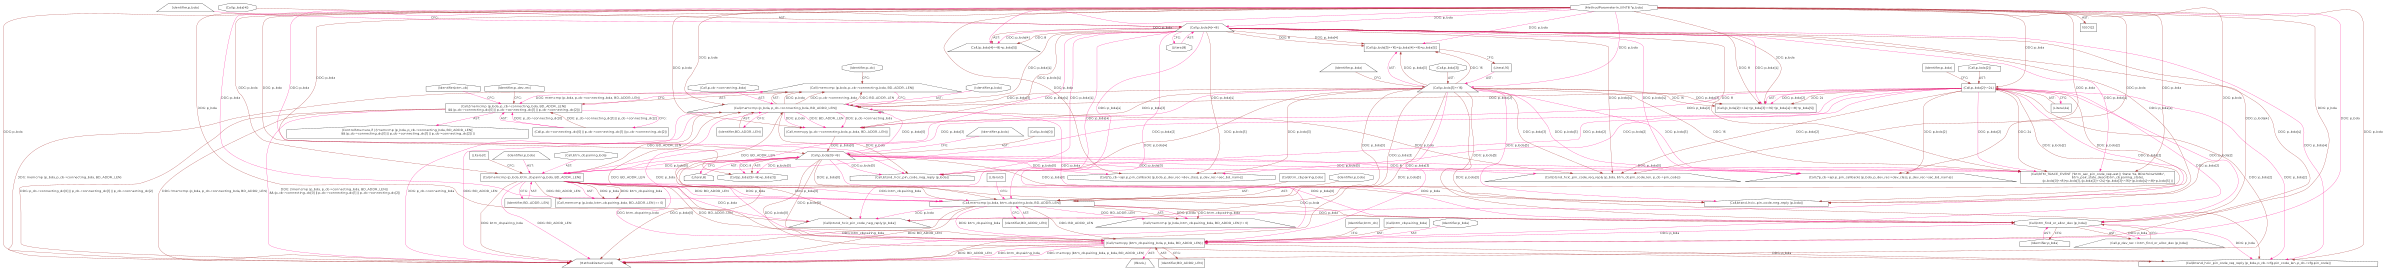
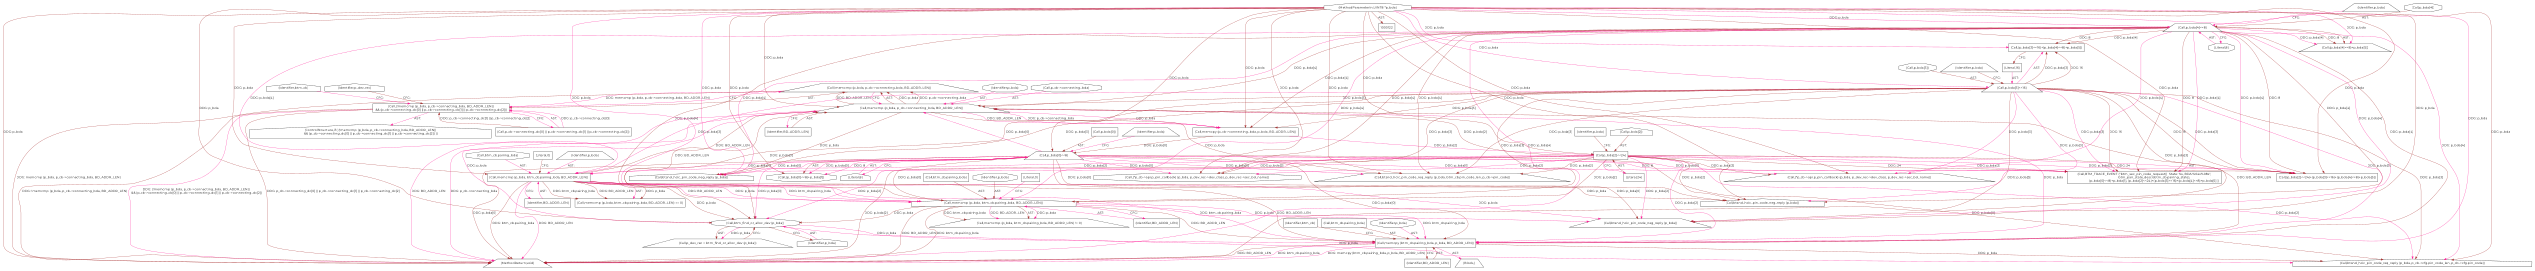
node "(Identifier,p_cb)": removed
edge "(Call,p_bda[2]<<24)" -> "(Call,memcpy (p_cb->connecting_bda, p_bda, BD_ADDR_LEN))": reversed
